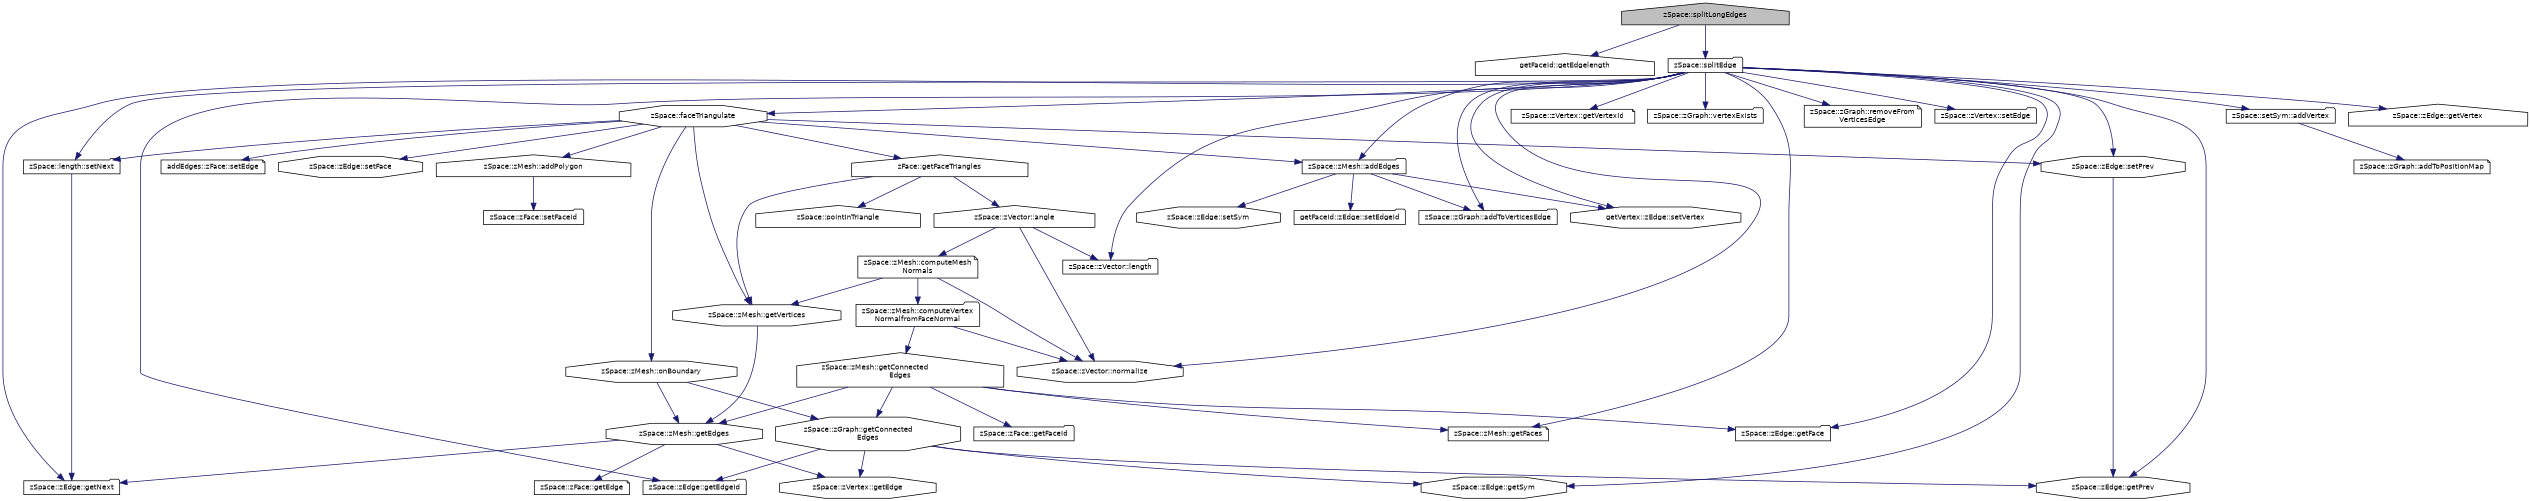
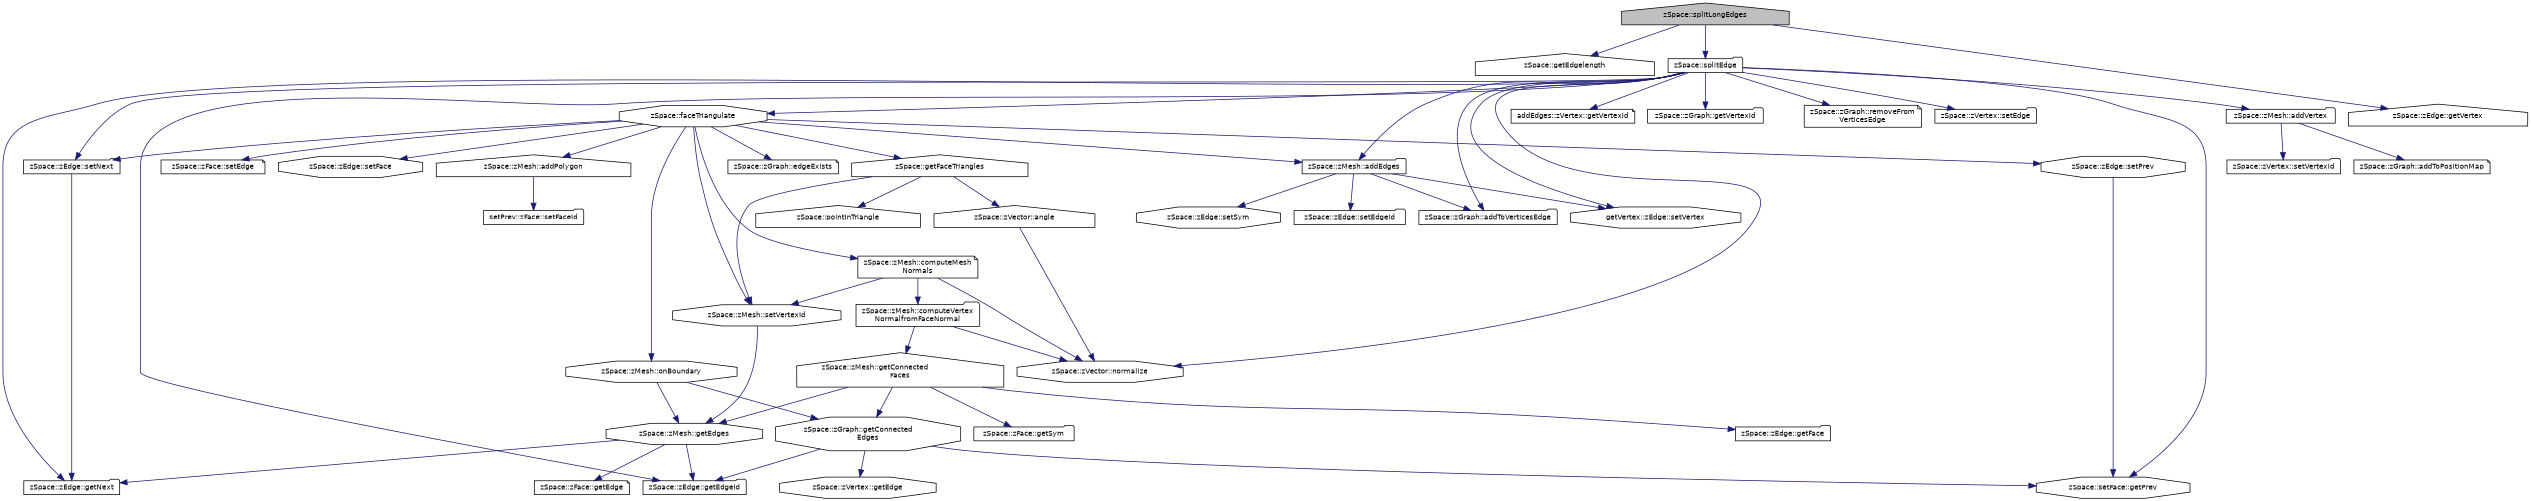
node "getFaceId::getEdgelength": label "getFaceId::getEdgelength" -> "zSpace::getEdgelength"
edge "zSpace::splitEdge" -> "zSpace::zEdge::setPrev": removed
edge "zSpace::splitEdge" -> "zSpace::zEdge::getVertex": now "zSpace::splitLongEdges" -> "zSpace::zEdge::getVertex"
node "zSpace::zVertex::getVertexId": label "zSpace::zVertex::getVertexId" -> "addEdges::zVertex::getVertexId"
node "zSpace::zGraph::vertexExists": label "zSpace::zGraph::vertexExists" -> "zSpace::zGraph::getVertexId"
node "zSpace::setSym::addVertex": label "zSpace::setSym::addVertex" -> "zSpace::zMesh::addVertex"
edge "zSpace::splitEdge" -> "zSpace::zEdge::getFace": removed
node "zSpace::length::setNext": label "zSpace::length::setNext" -> "zSpace::zEdge::setNext"
node "addEdges::zFace::setEdge": label "addEdges::zFace::setEdge" -> "zSpace::zFace::setEdge"
node "zSpace::zGraph::edgeExists": added
node "zFace::getFaceTriangles": label "zFace::getFaceTriangles" -> "zSpace::getFaceTriangles"
node "zSpace::zVertex::setVertexId": added
node "zSpace::zFace::setFaceId": label "zSpace::zFace::setFaceId" -> "setPrev::zFace::setFaceId"
node "getFaceId::zEdge::setEdgeId": label "getFaceId::zEdge::setEdgeId" -> "zSpace::zEdge::setEdgeId"
edge "zSpace::zVector::angle" -> "zSpace::zMesh::computeMesh Normals": now "zSpace::faceTriangulate" -> "zSpace::zMesh::computeMesh Normals"
node "zSpace::zVector::length": removed
node "zSpace::zMesh::getVertices": label "zSpace::zMesh::getVertices" -> "zSpace::zMesh::setVertexId"
node "zSpace::zMesh::getConnected Edges": label "zSpace::zMesh::getConnected Edges" -> "zSpace::zMesh::getConnected Faces"
node "zSpace::zFace::getFaceId": label "zSpace::zFace::getFaceId" -> "zSpace::zFace::getSym"
node "zSpace::zMesh::getFaces": removed
edge "zSpace::zMesh::getEdges" -> "zSpace::zVertex::getEdge": now "zSpace::zMesh::getEdges" -> "zSpace::zEdge::getEdgeId"
node "zSpace::zEdge::getSym": removed
node "zSpace::zEdge::getPrev": label "zSpace::zEdge::getPrev" -> "zSpace::setFace::getPrev"
